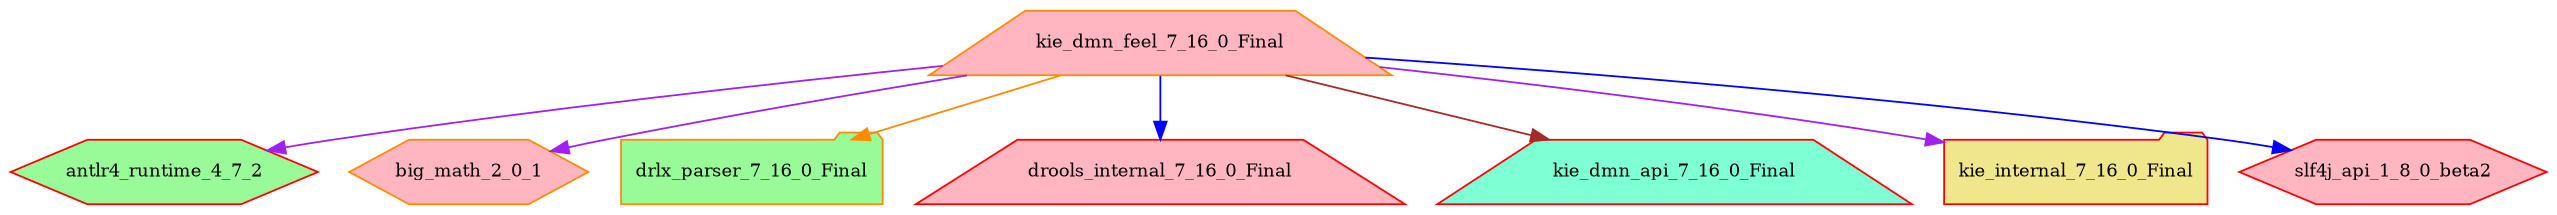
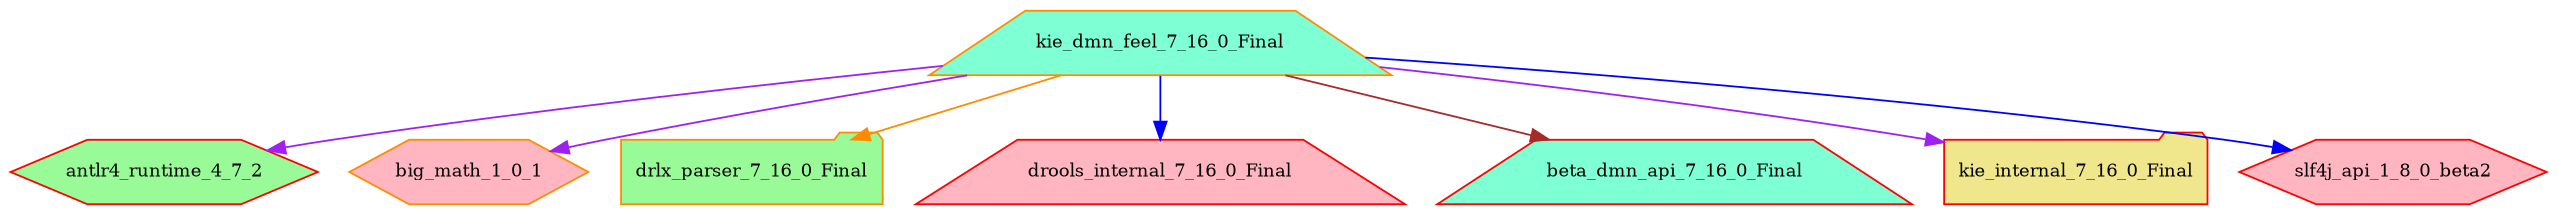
node "kie_dmn_feel_7_16_0_Final": fillcolor lightpink -> aquamarine
node "big_math_2_0_1": label "big_math_2_0_1" -> "big_math_1_0_1"
node "kie_dmn_api_7_16_0_Final": label "kie_dmn_api_7_16_0_Final" -> "beta_dmn_api_7_16_0_Final"
